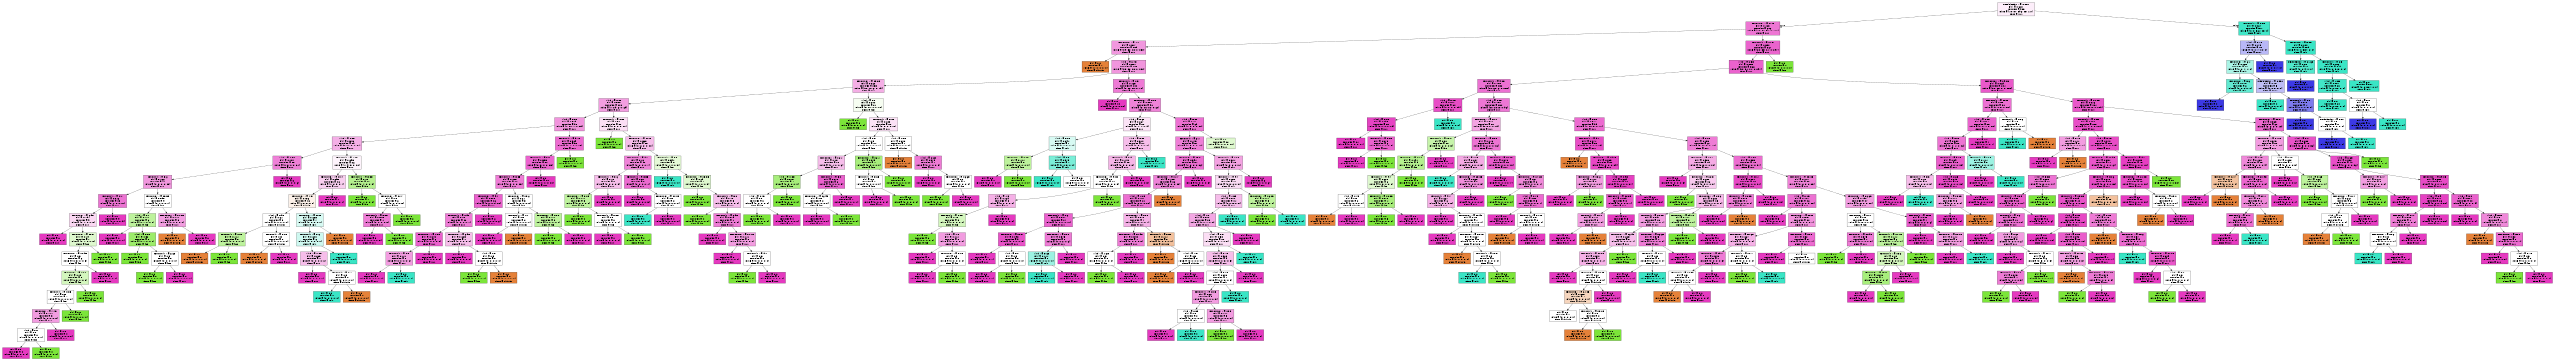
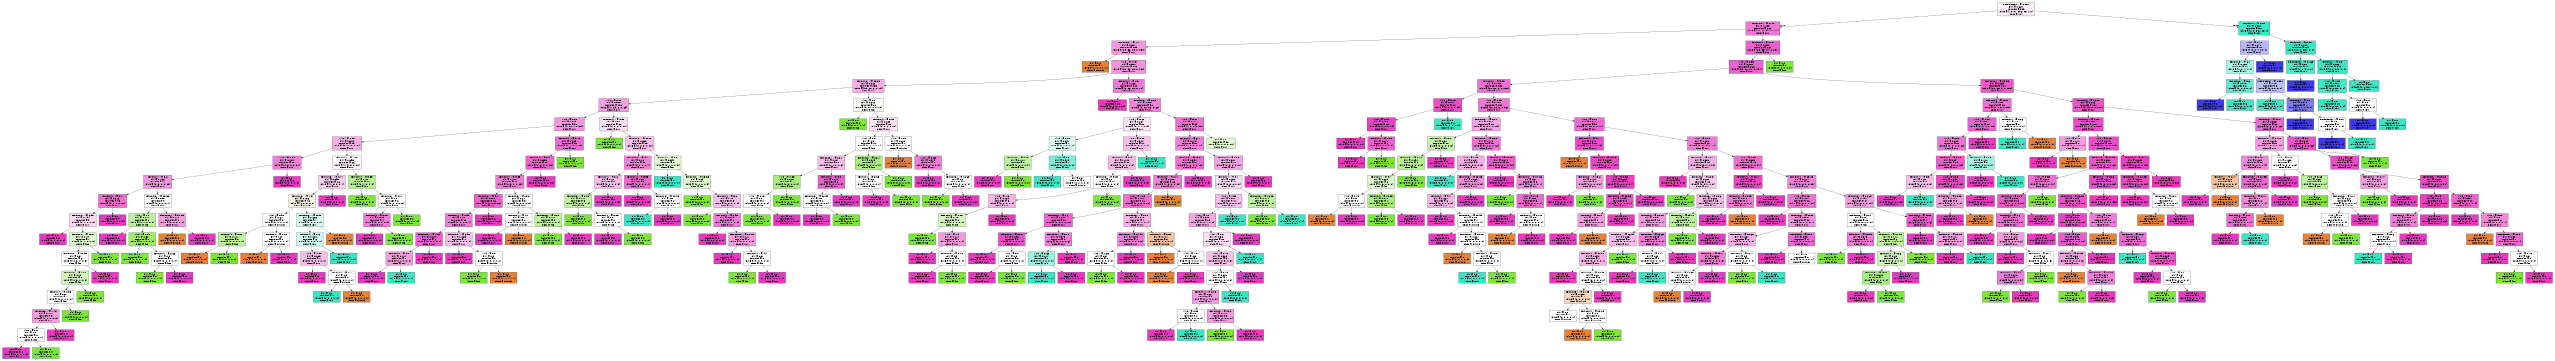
node "gini = 0.0 samples = 5 value = [0, 0, 5, 0, 0] class = rain": added
node "gini = 0.0 samples = 30 value = [0, 0, 0, 0, 30] class = sun": fillcolor #7be539 -> #e539c0
node "gini = 0.0 samples = 15 value = [0, 0, 0, 0, 15] class = sun": fillcolor #f2c09c -> #e539c0
